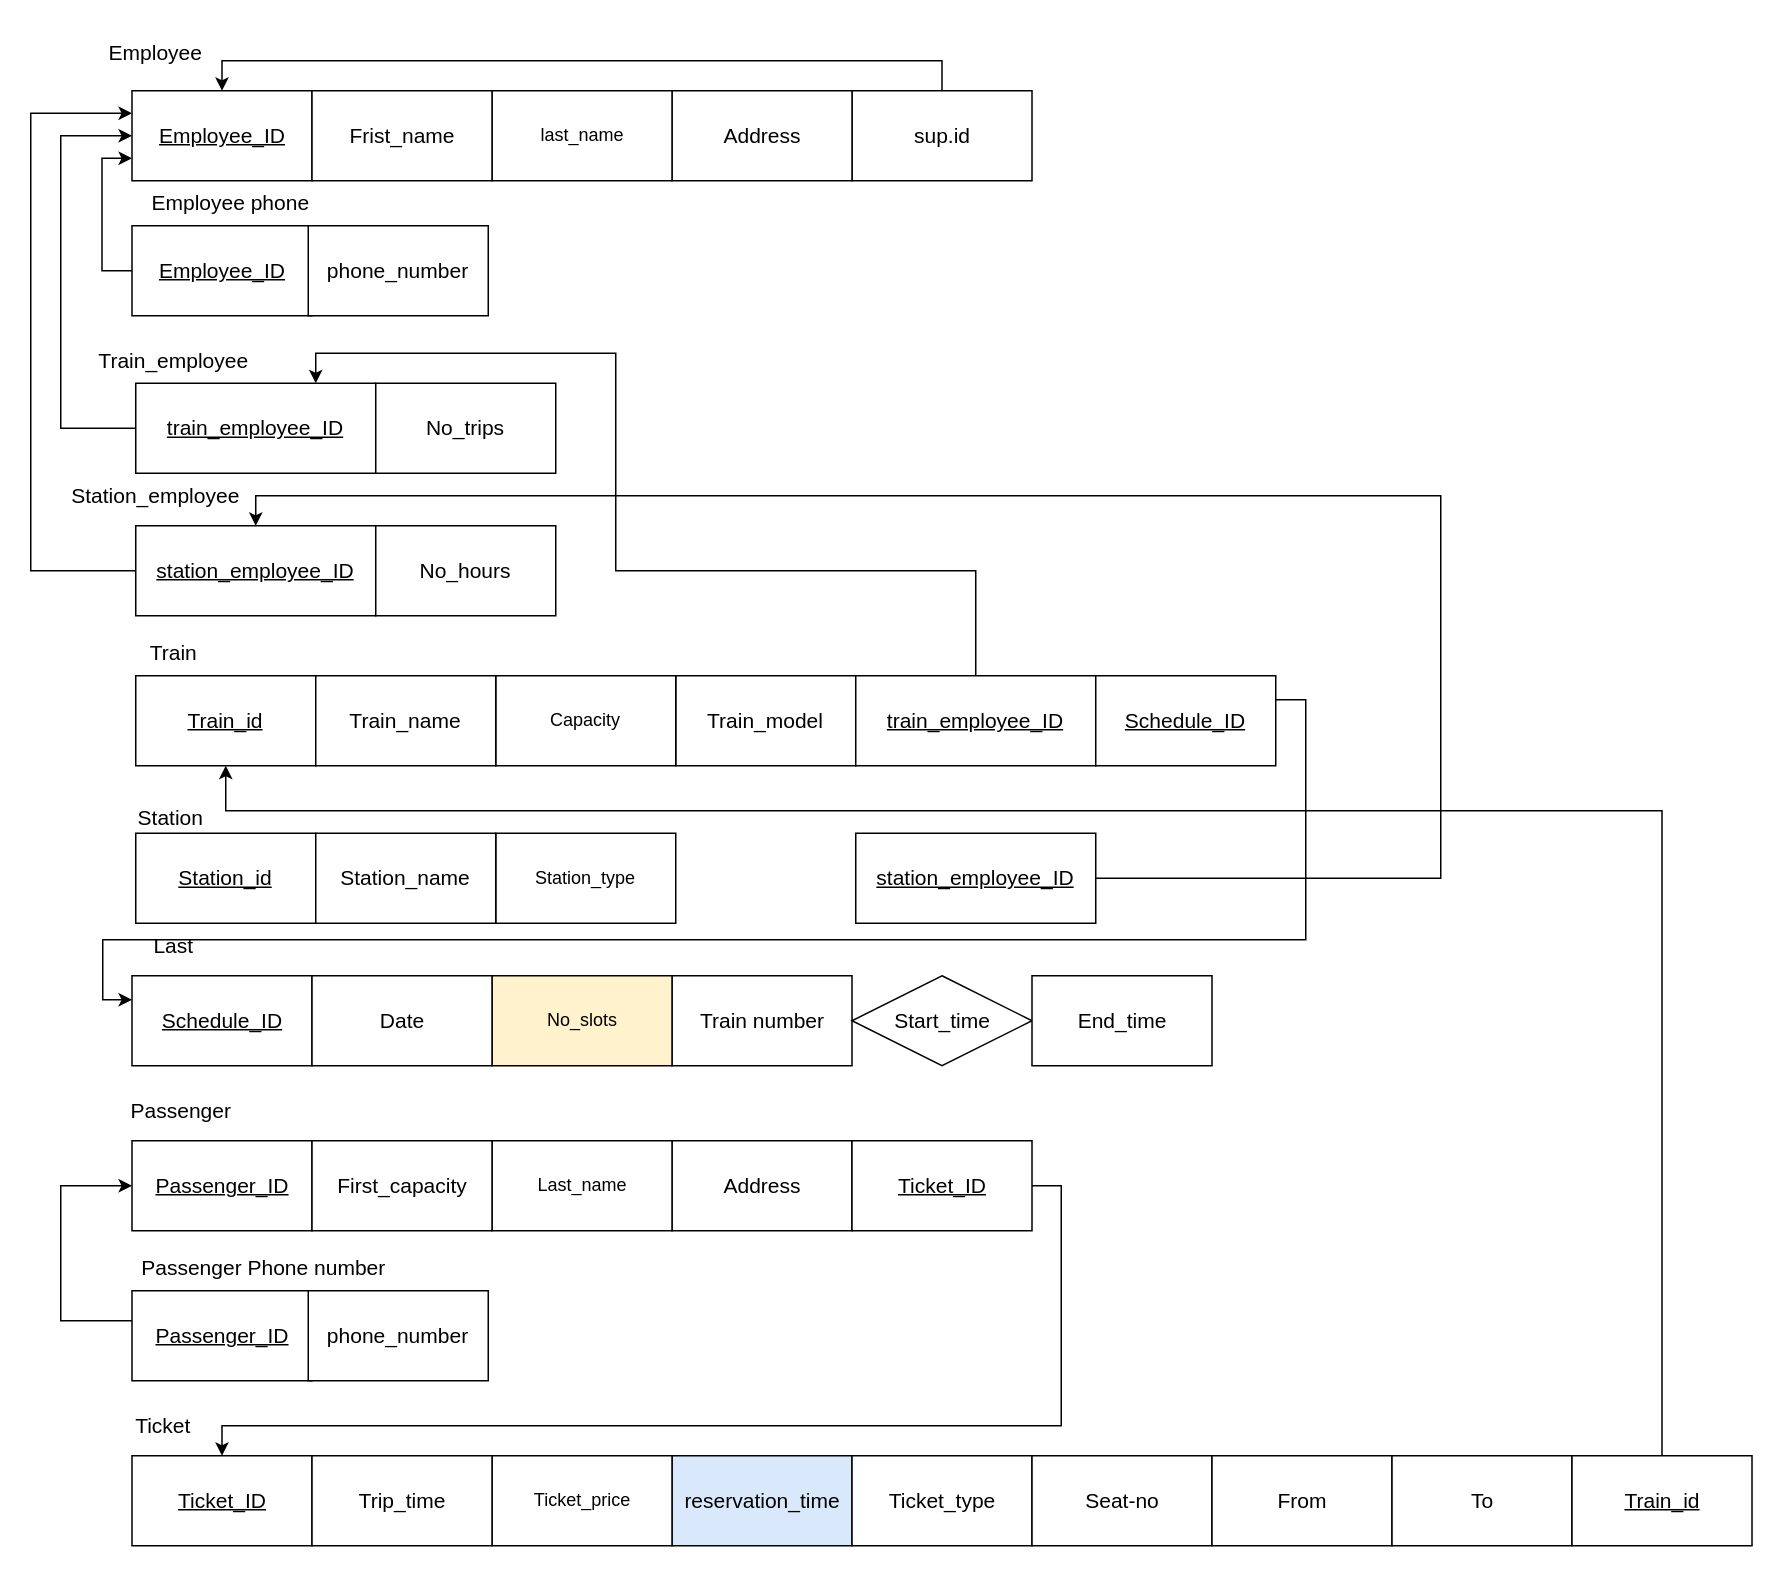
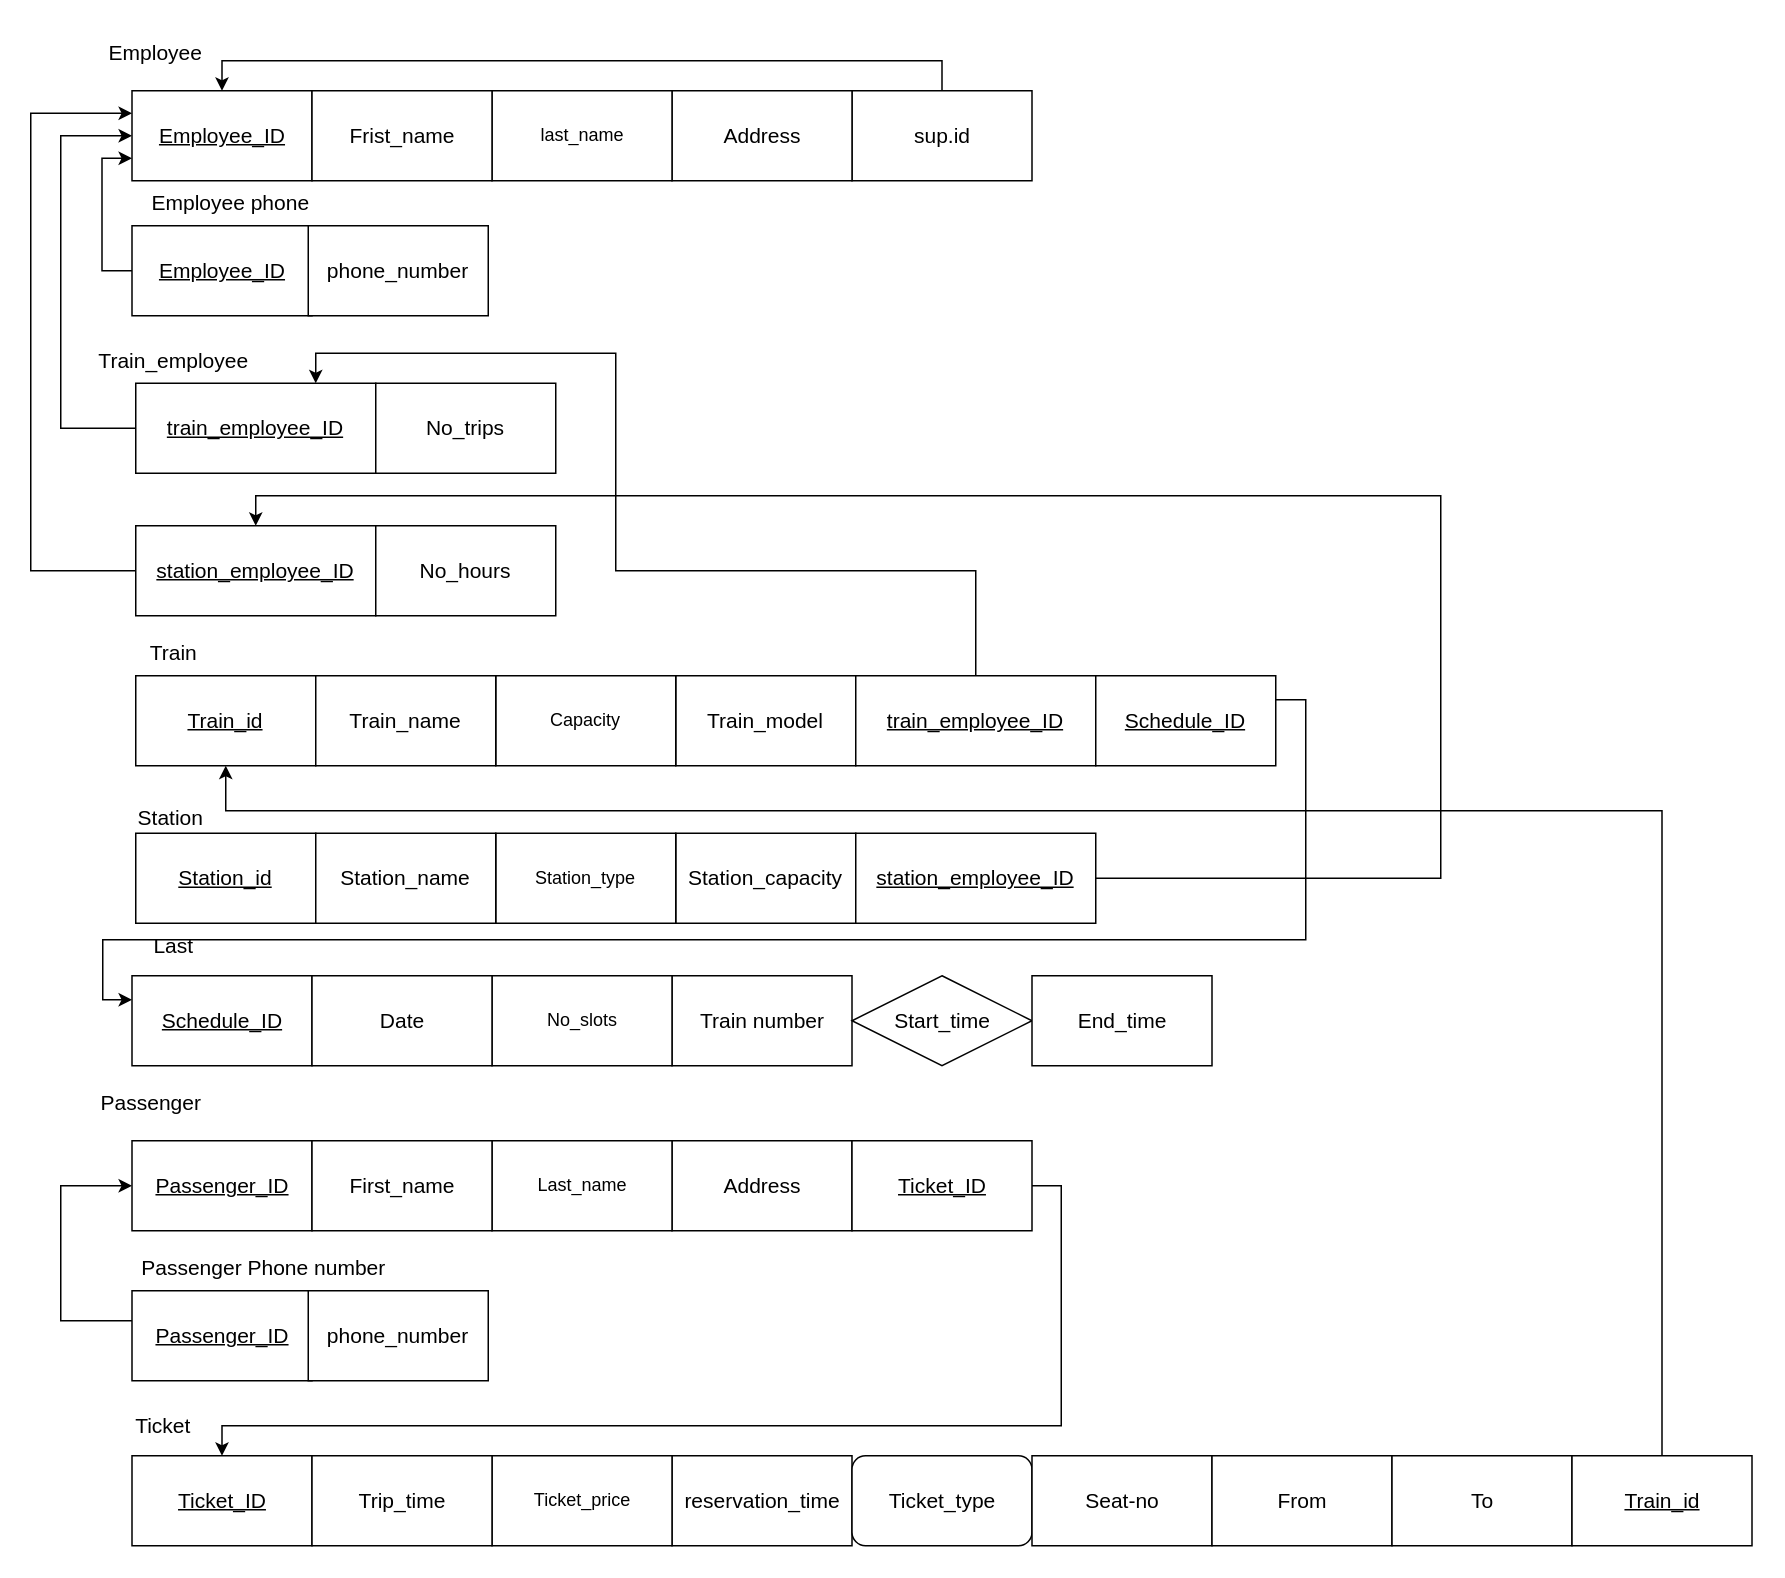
node "Station_employee": removed
node "Station_capacity": added
node "No_slots": fillcolor #fff2cc -> #ffffff
node "Passenger": moved (181, 1111) -> (151, 1103)
node "First_capacity": label "First_capacity" -> "First_name"
node "reservation_time": fillcolor #dae8fc -> #ffffff
node "Ticket_type": shape rectangle -> rounded rectangle
